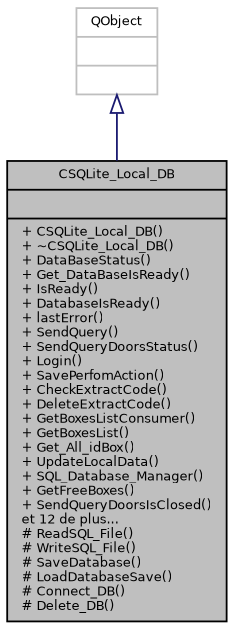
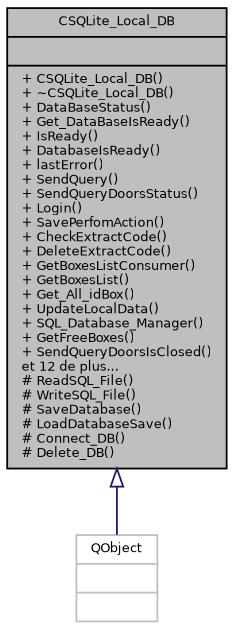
edge "CSQLite_Local_DB" -> "QObject": reversed
